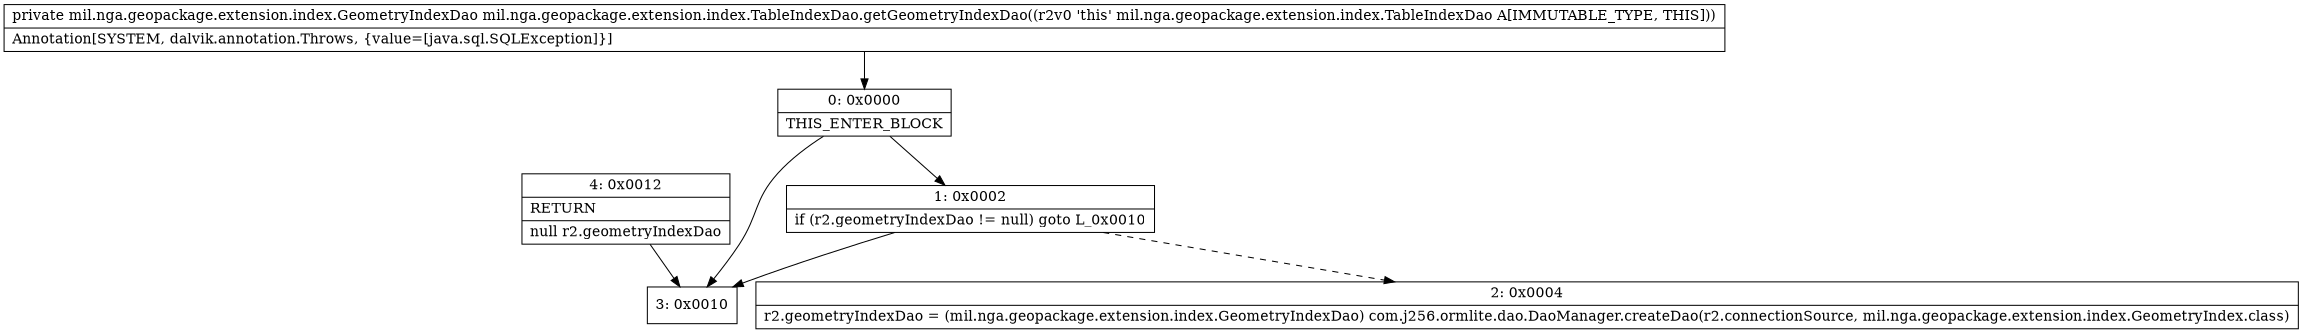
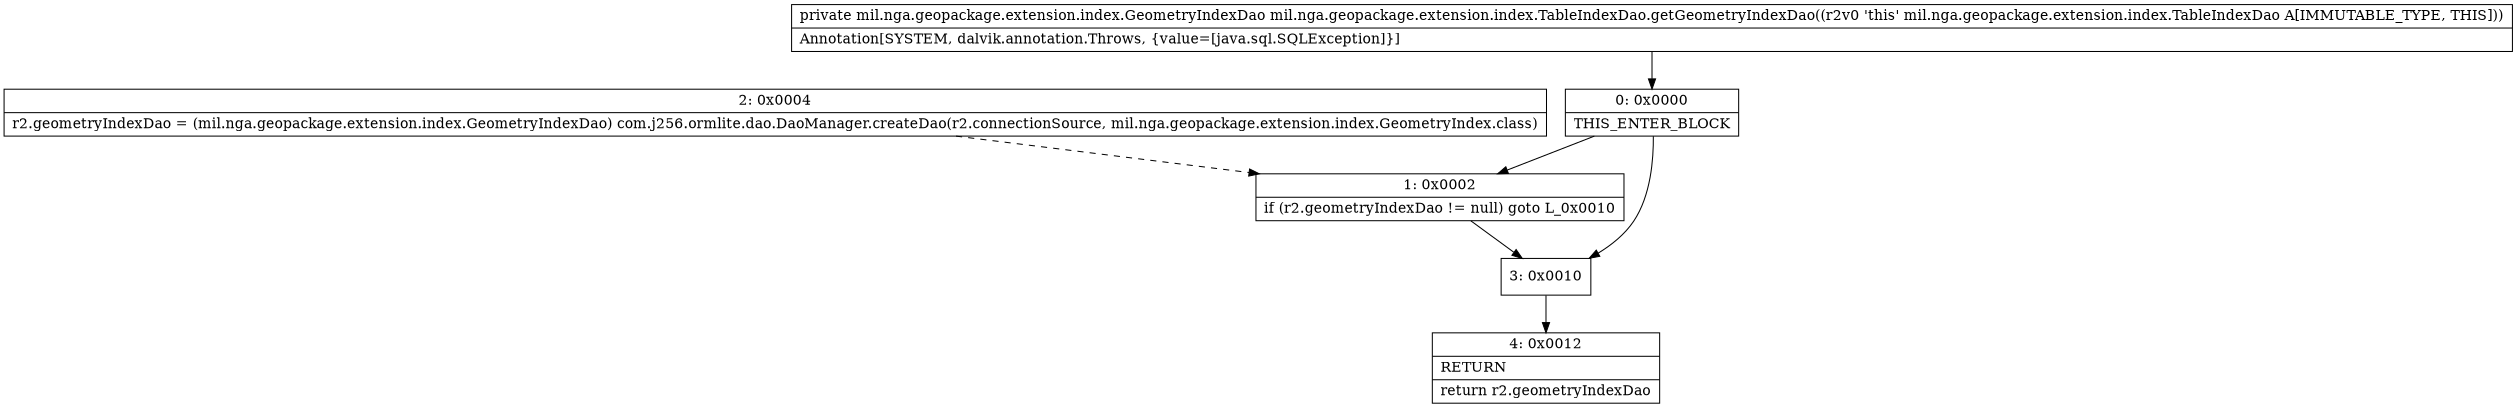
node "4: 0x0012": text "null r2.geometryIndexDao" -> "return r2.geometryIndexDao"
edge "1: 0x0002" -> "2: 0x0004": reversed
edge "4: 0x0012" -> "3: 0x0010": reversed
